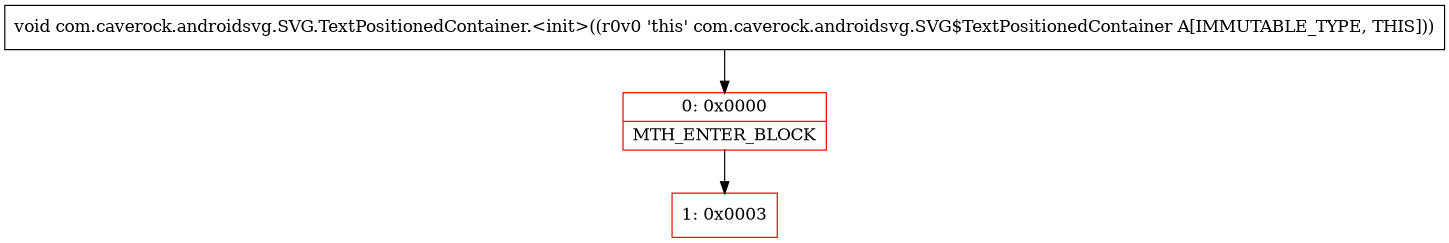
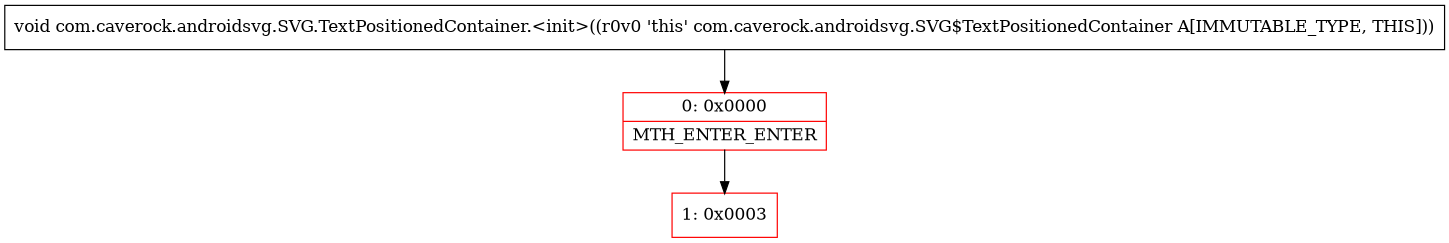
node "0: 0x0000": text "MTH_ENTER_BLOCK" -> "MTH_ENTER_ENTER"
